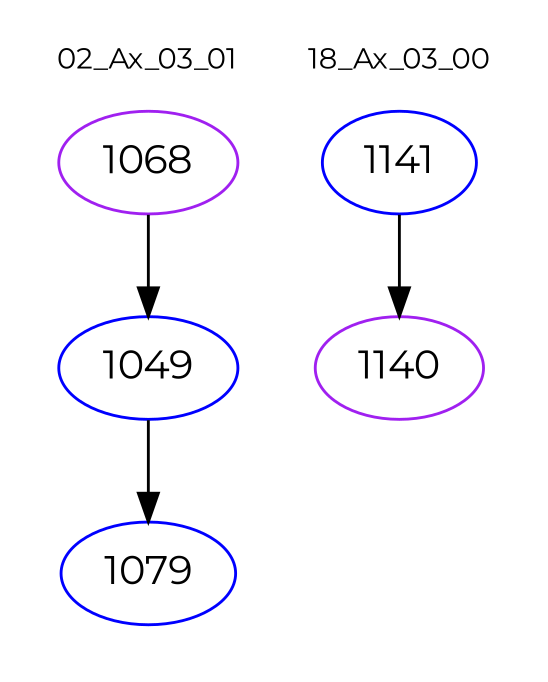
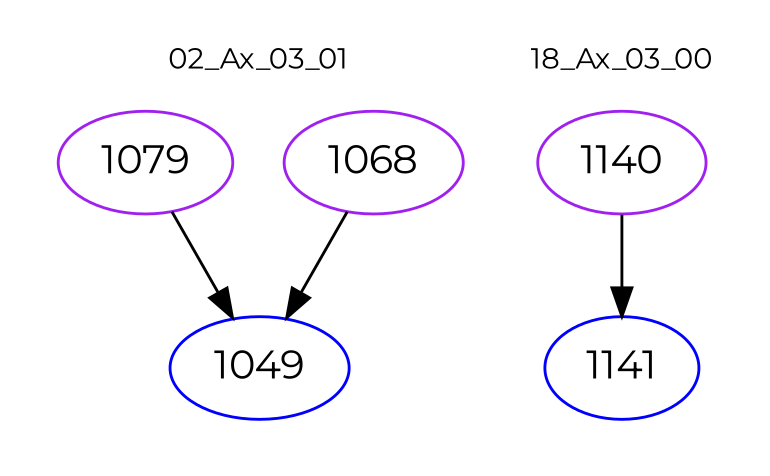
edge "1141" -> "1140": reversed
edge "1049" -> "1079": reversed
node "1079": color blue -> purple
